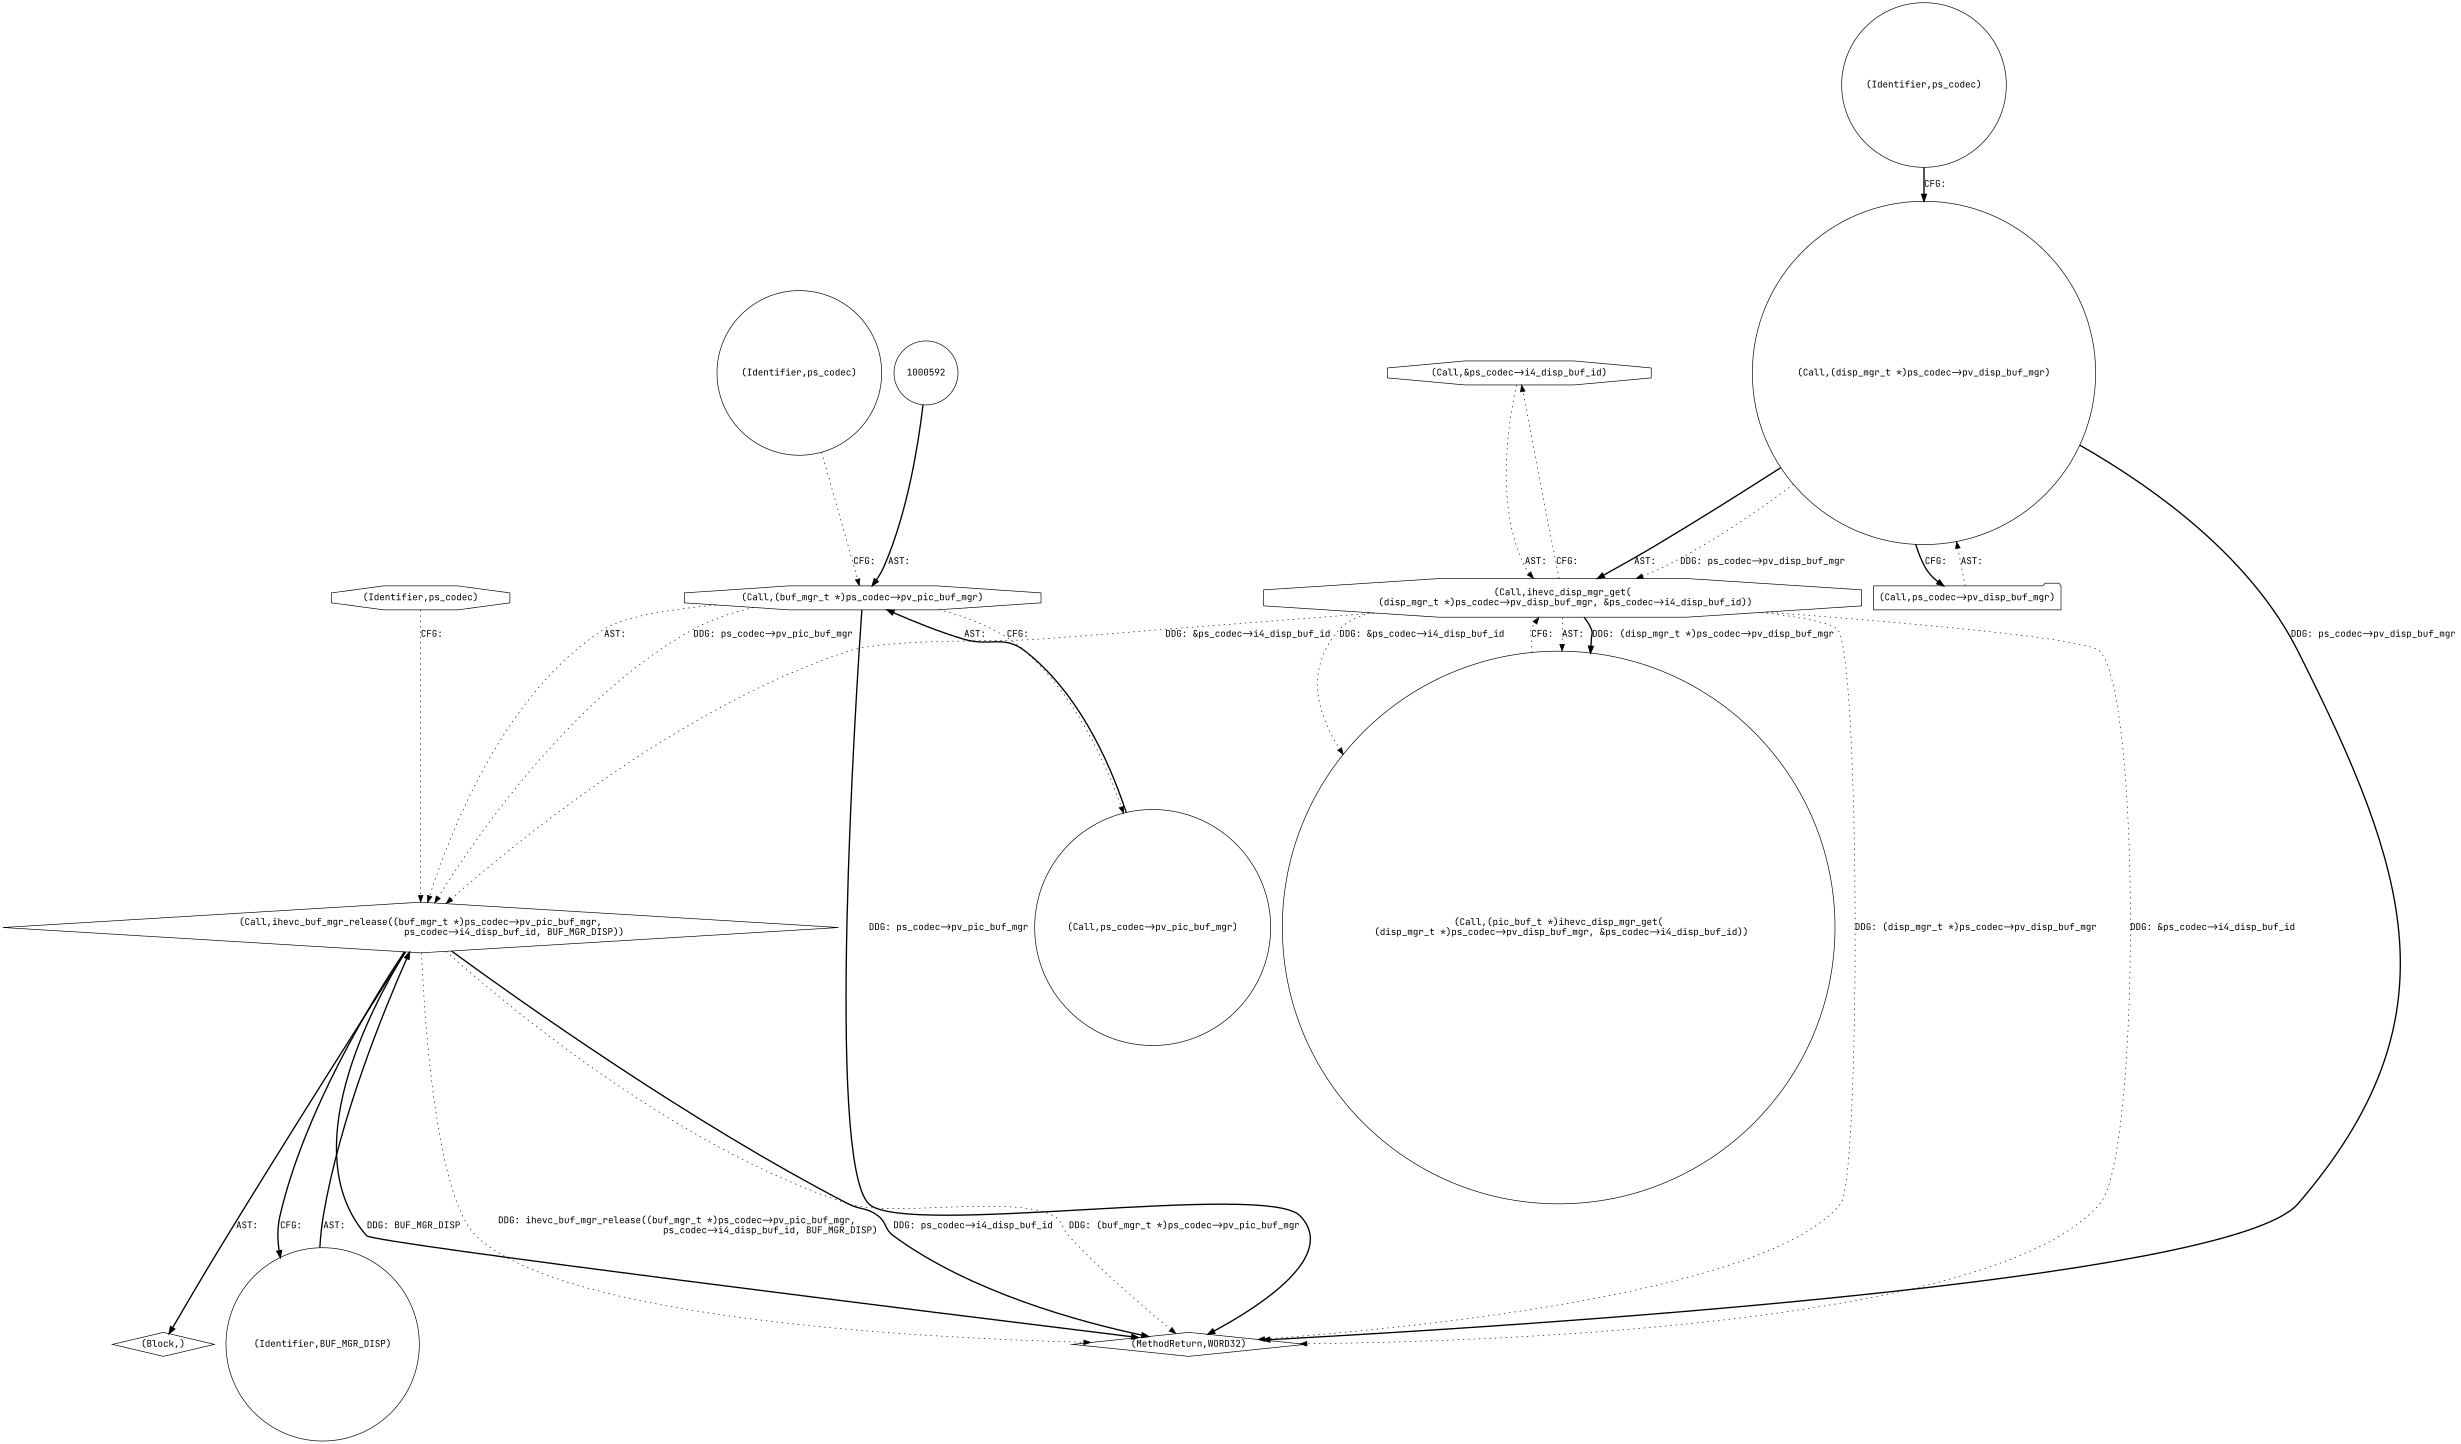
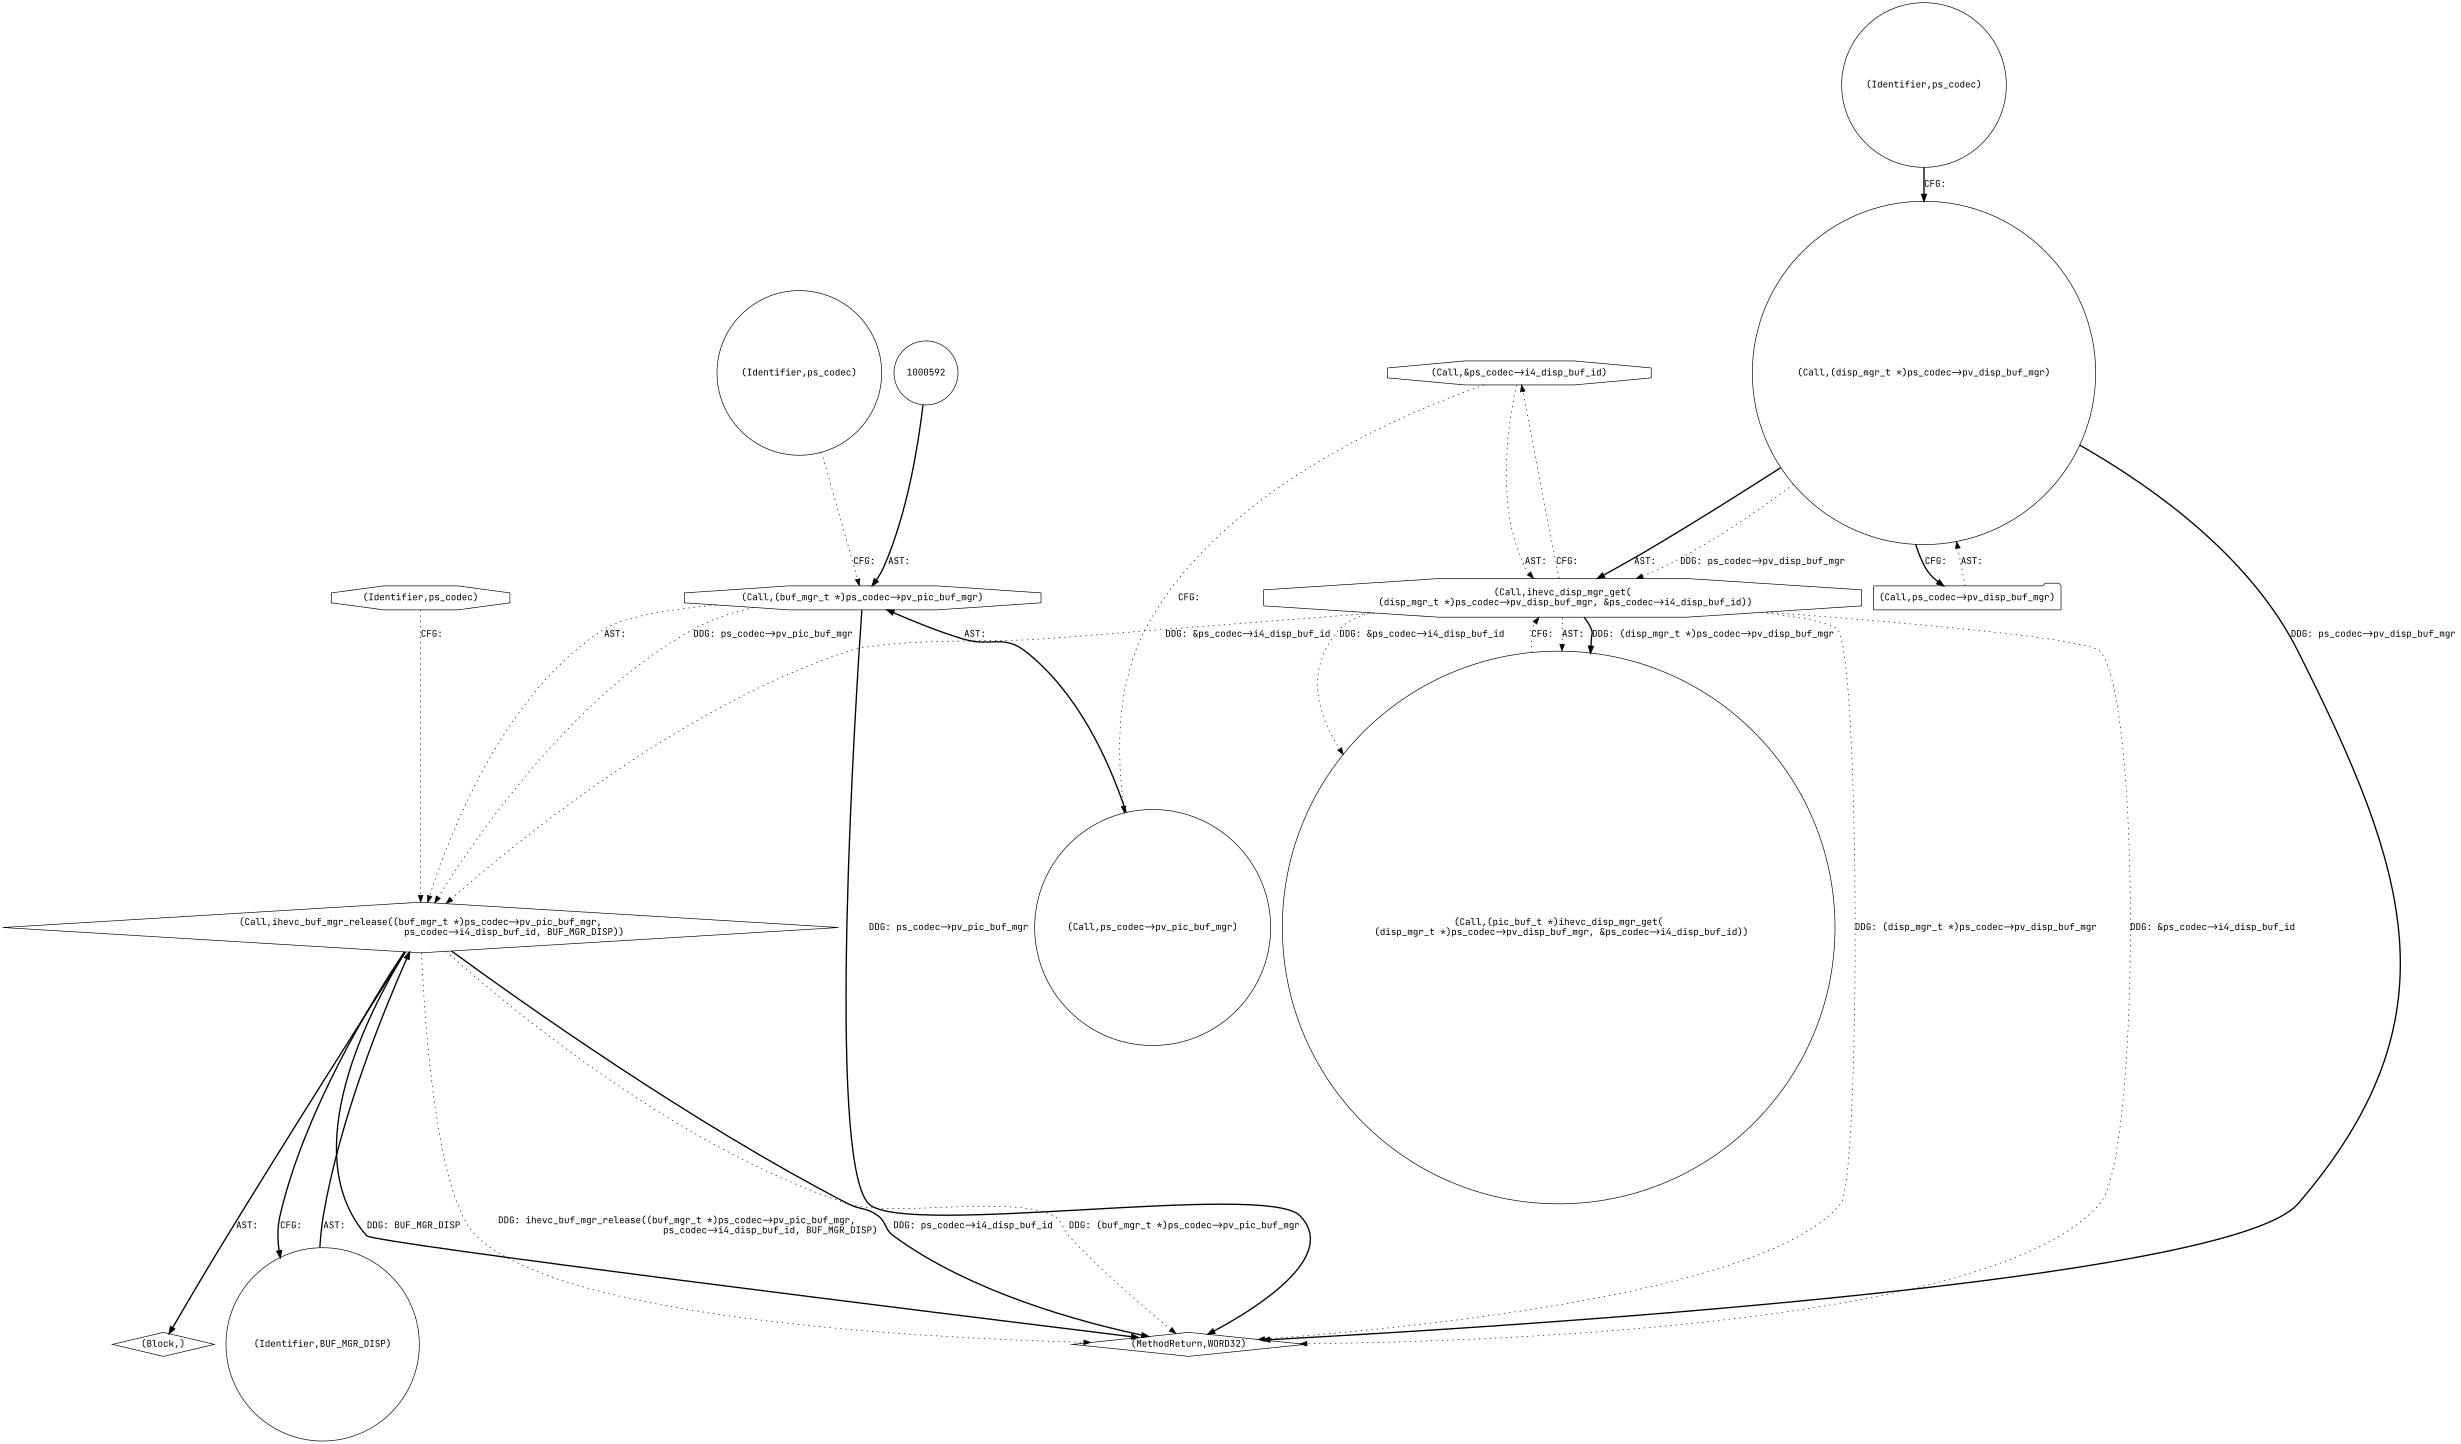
edge "(Call,(buf_mgr_t *)ps_codec->pv_pic_buf_mgr)" -> "(Call,ps_codec->pv_pic_buf_mgr)": now "(Call,&ps_codec->i4_disp_buf_id)" -> "(Call,ps_codec->pv_pic_buf_mgr)"
